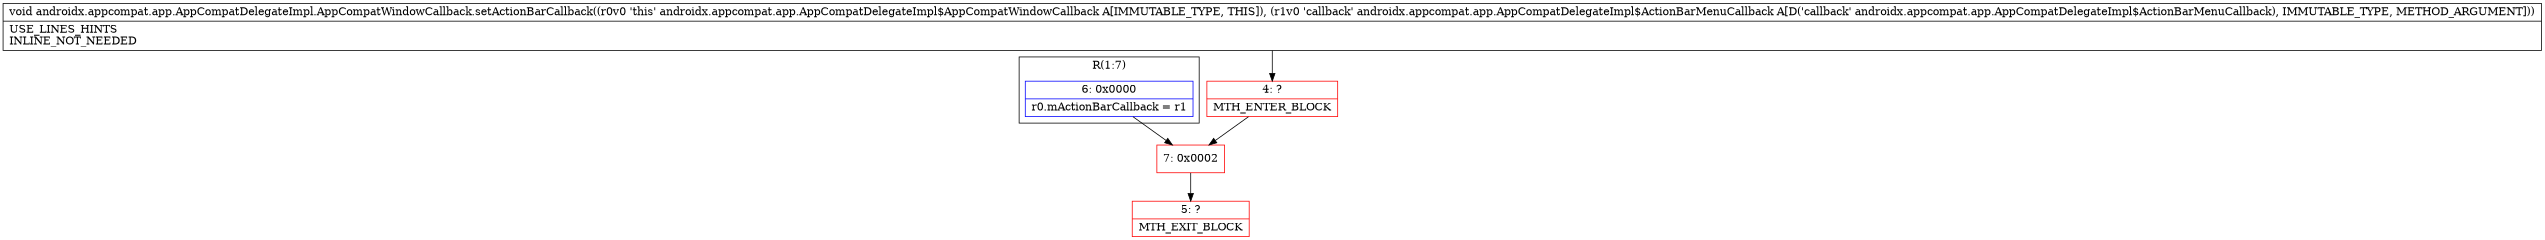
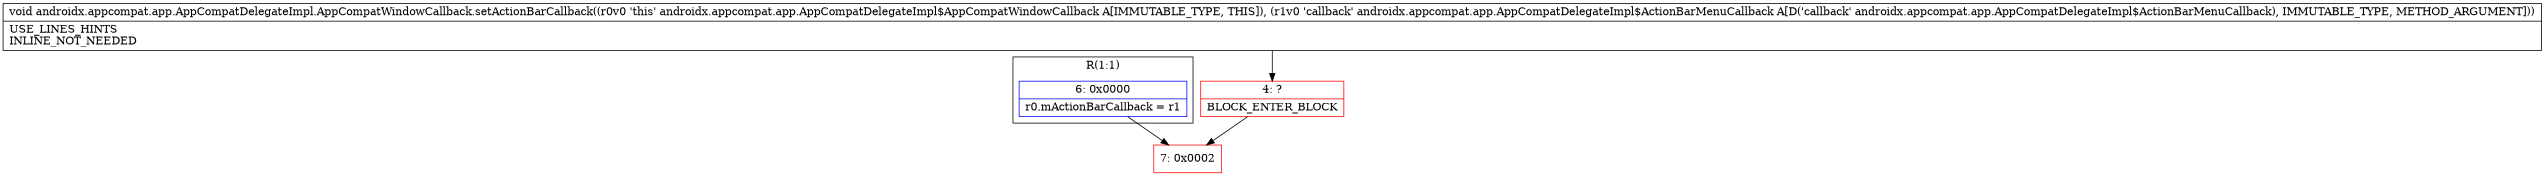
cluster "R(1:7)": label "R(1:7)" -> "R(1:1)"
node "4: ?": text "MTH_ENTER_BLOCK" -> "BLOCK_ENTER_BLOCK"
node "5: ?": removed
